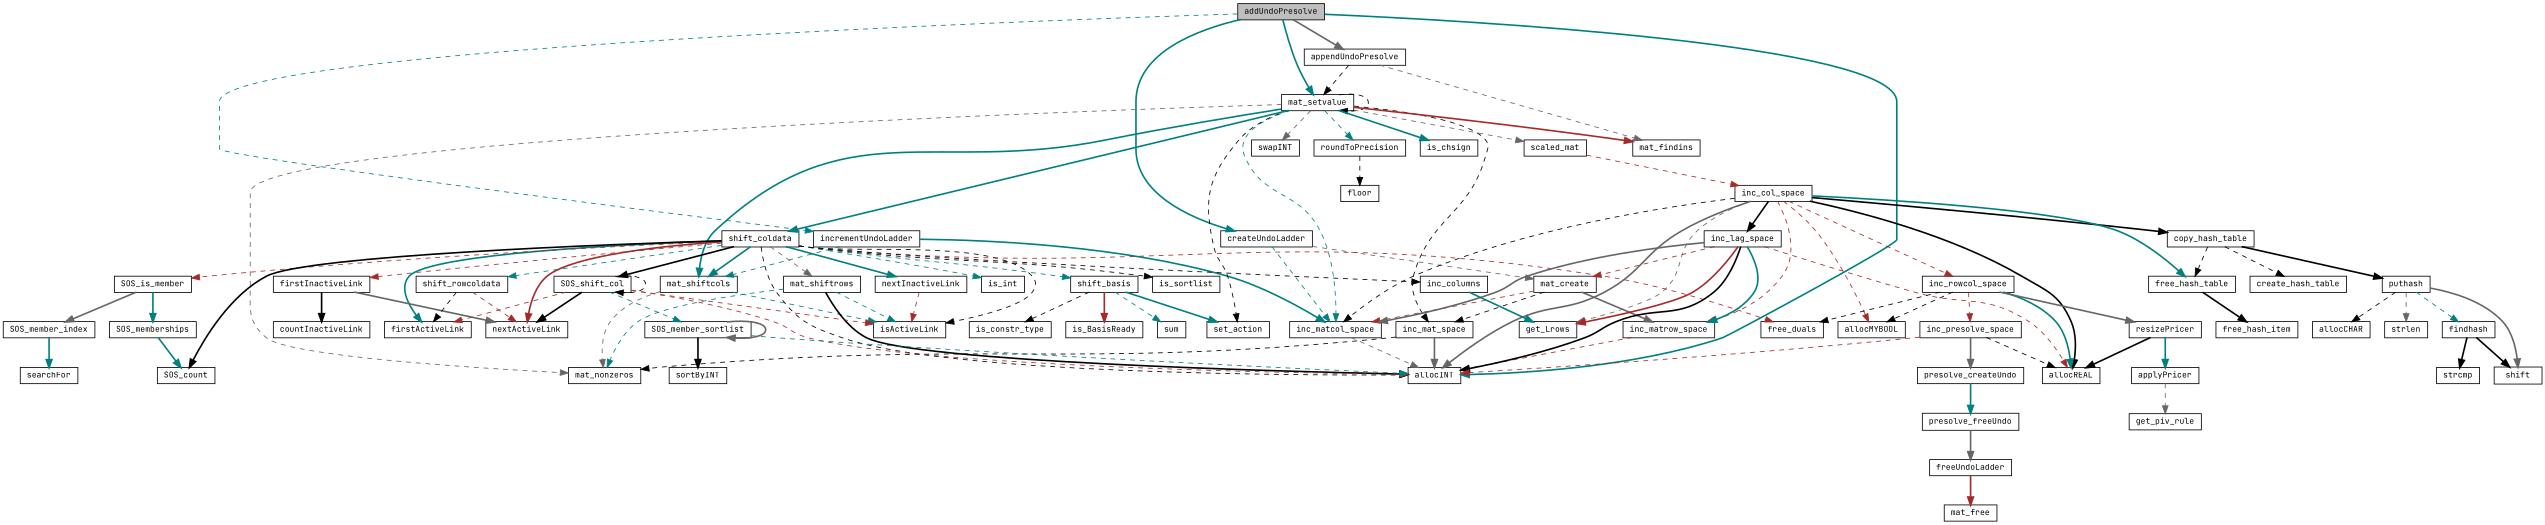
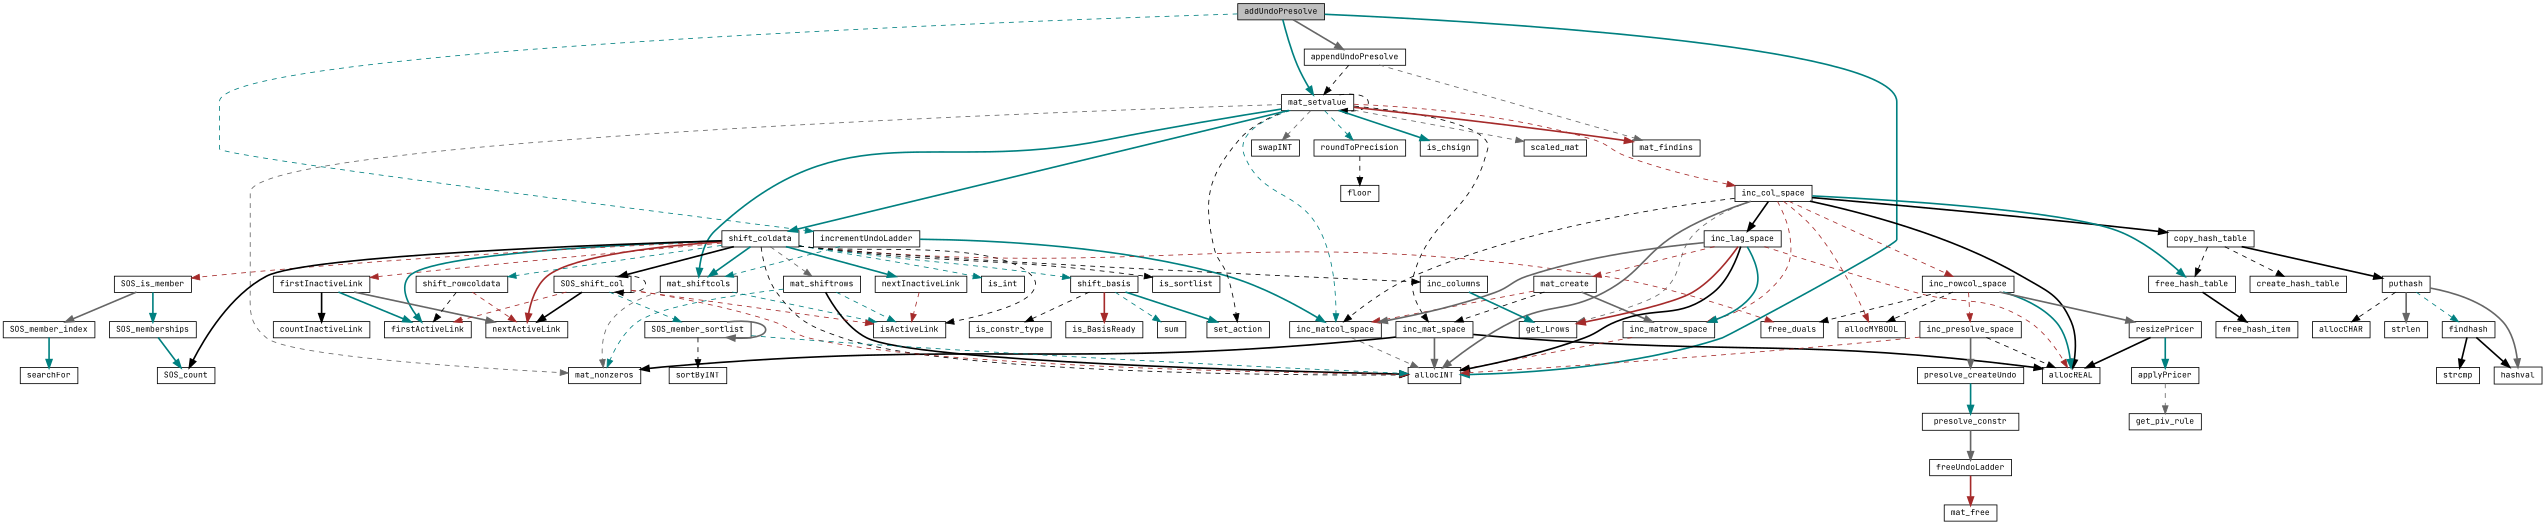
edge "scaled_mat" -> "inc_col_space": now "mat_setvalue" -> "inc_col_space"
node "createUndoLadder": removed
edge "puthash" -> "strlen": style dashed -> bold
edge "firstInactiveLink" -> "firstActiveLink": added
edge "SOS_member_sortlist" -> "sortByINT": style bold -> dashed
edge "inc_mat_space" -> "allocREAL": added
edge "inc_mat_space" -> "mat_nonzeros": style dashed -> bold
node "shift": label "shift" -> "hashval"
node "presolve_freeUndo": label "presolve_freeUndo" -> "presolve_constr"
